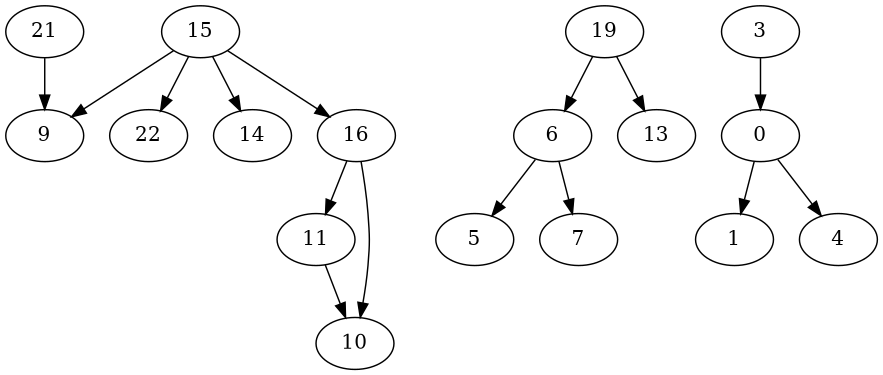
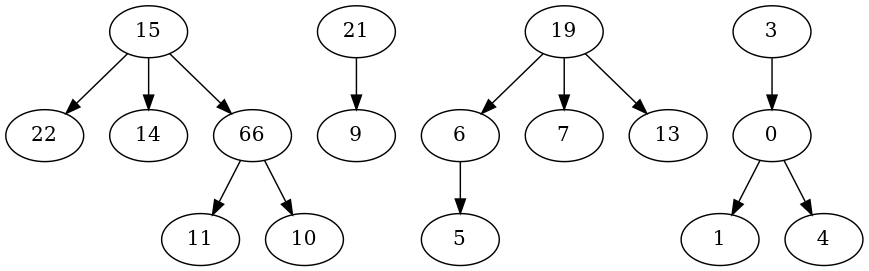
edge "15" -> "9": removed
node "16": label "16" -> "66"
edge "6" -> "7": now "19" -> "7"
edge "11" -> "10": removed
